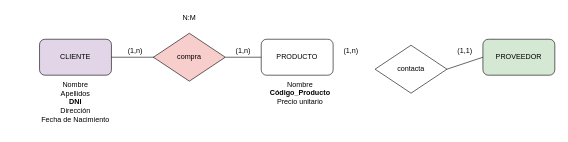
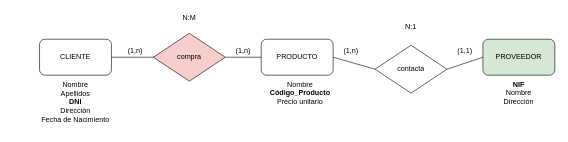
node "N:1": added
node "CLIENTE": fillcolor #e1d5e7 -> #ffffff
edge "PRODUCTO" -- "contacta": added
node "NIF Nombre Dirección": added
